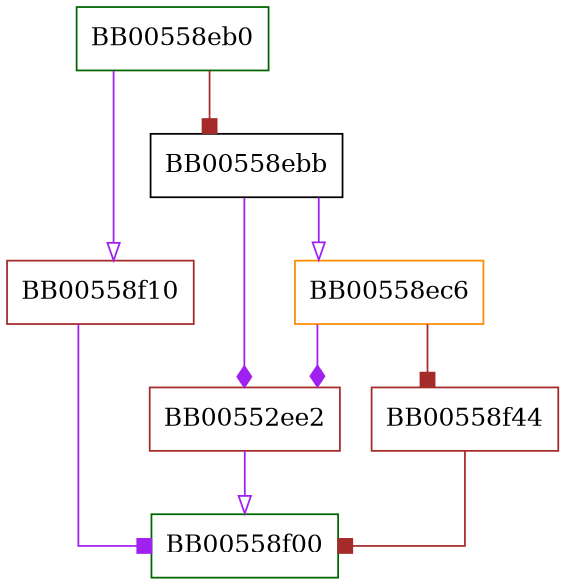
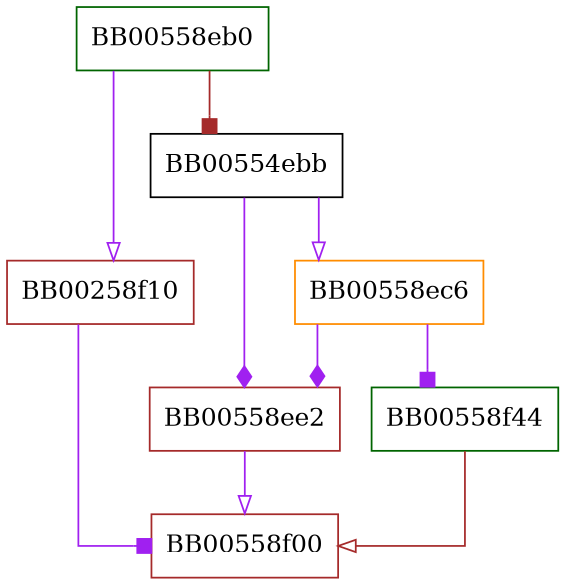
node "BB00558ebb": label "BB00558ebb" -> "BB00554ebb"
node "BB00558f10": label "BB00558f10" -> "BB00258f10"
edge "BB00558ec6" -> "BB00558f44": color brown -> purple
node "BB00552ee2": label "BB00552ee2" -> "BB00558ee2"
node "BB00558f44": color brown -> darkgreen
node "BB00558f00": color darkgreen -> brown
edge "BB00558f44" -> "BB00558f00": arrowhead box -> onormal
